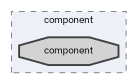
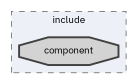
cluster "component": label "component" -> "include"
